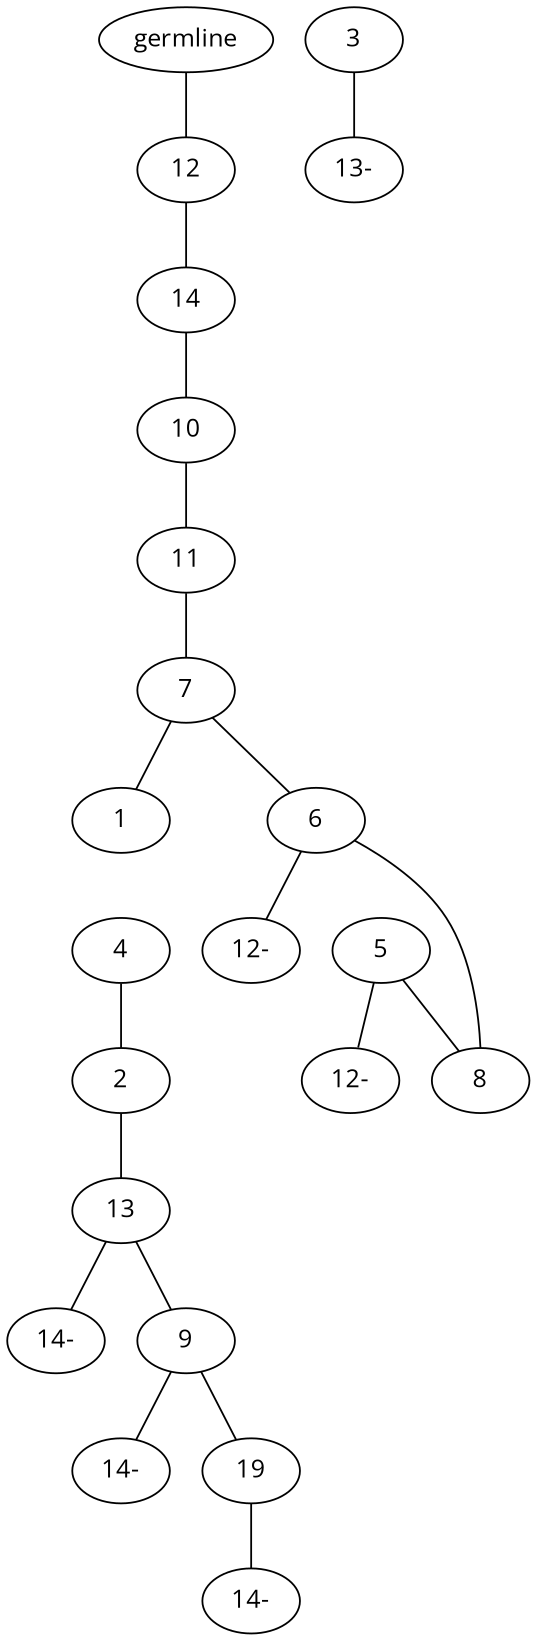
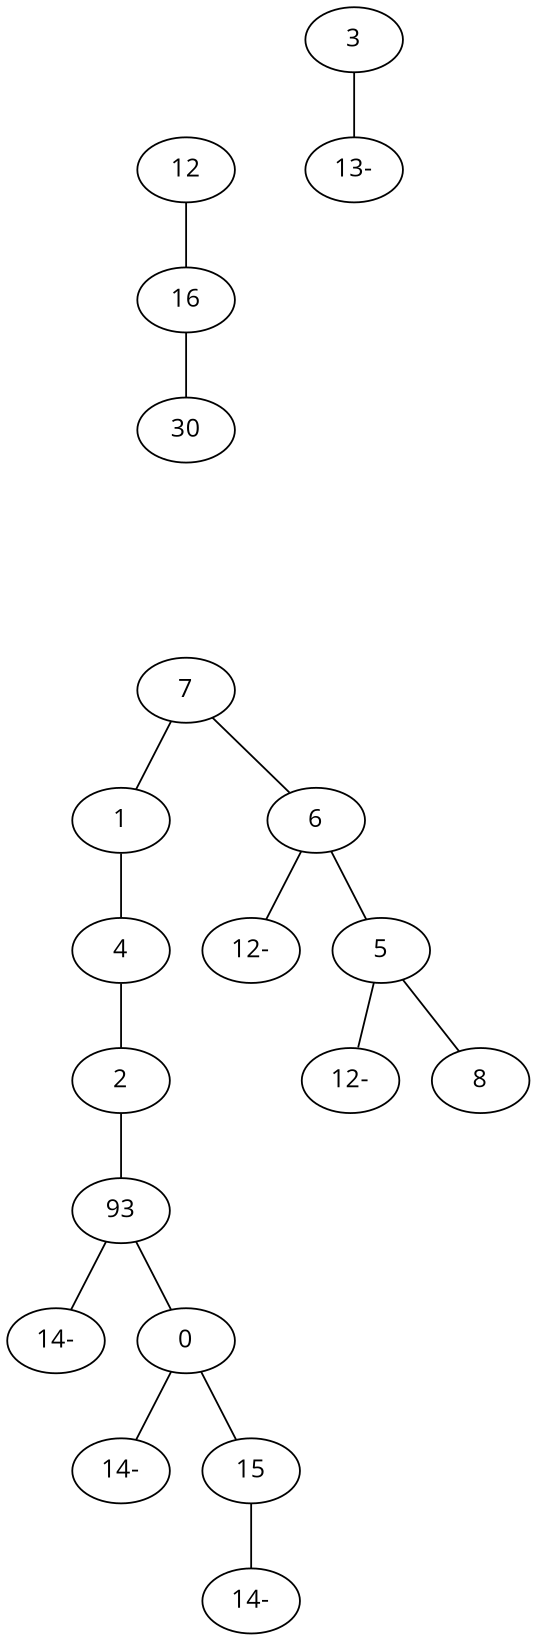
node "germline": removed
node "14": label "14" -> "16"
node "10": label "10" -> "30"
node "11": removed
edge "1" -- "4": added
edge "6" -- "8": now "6" -- "5"
node "13": label "13" -> "93"
node "9": label "9" -> "0"
node "19": label "19" -> "15"
